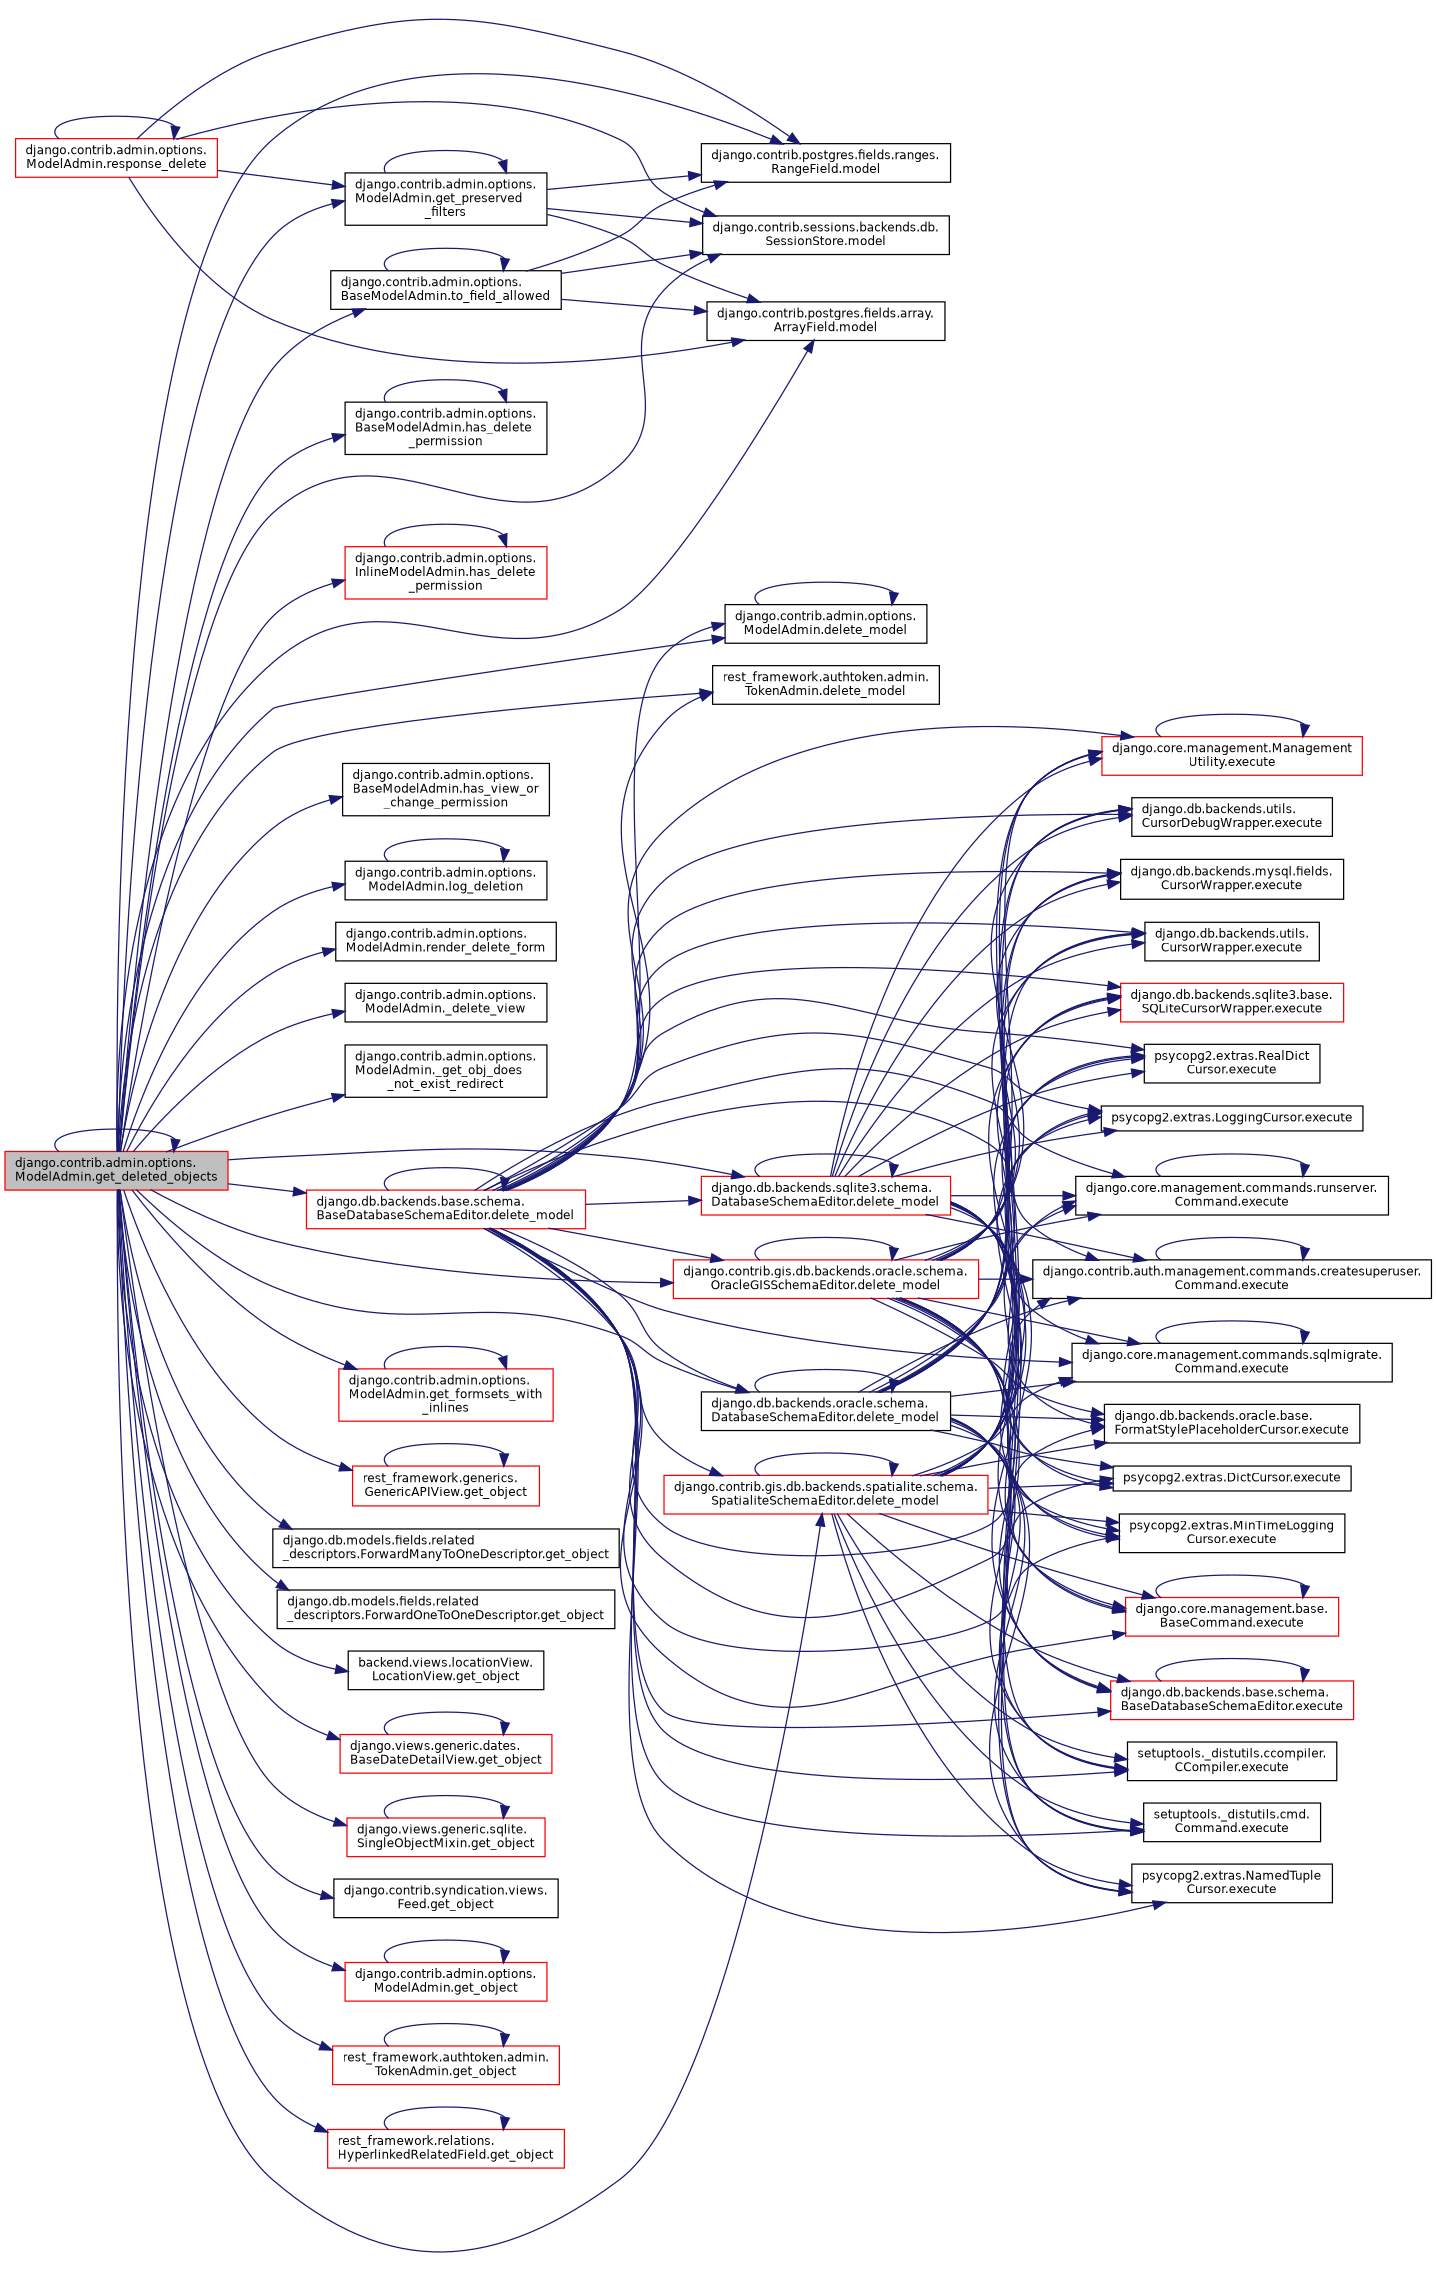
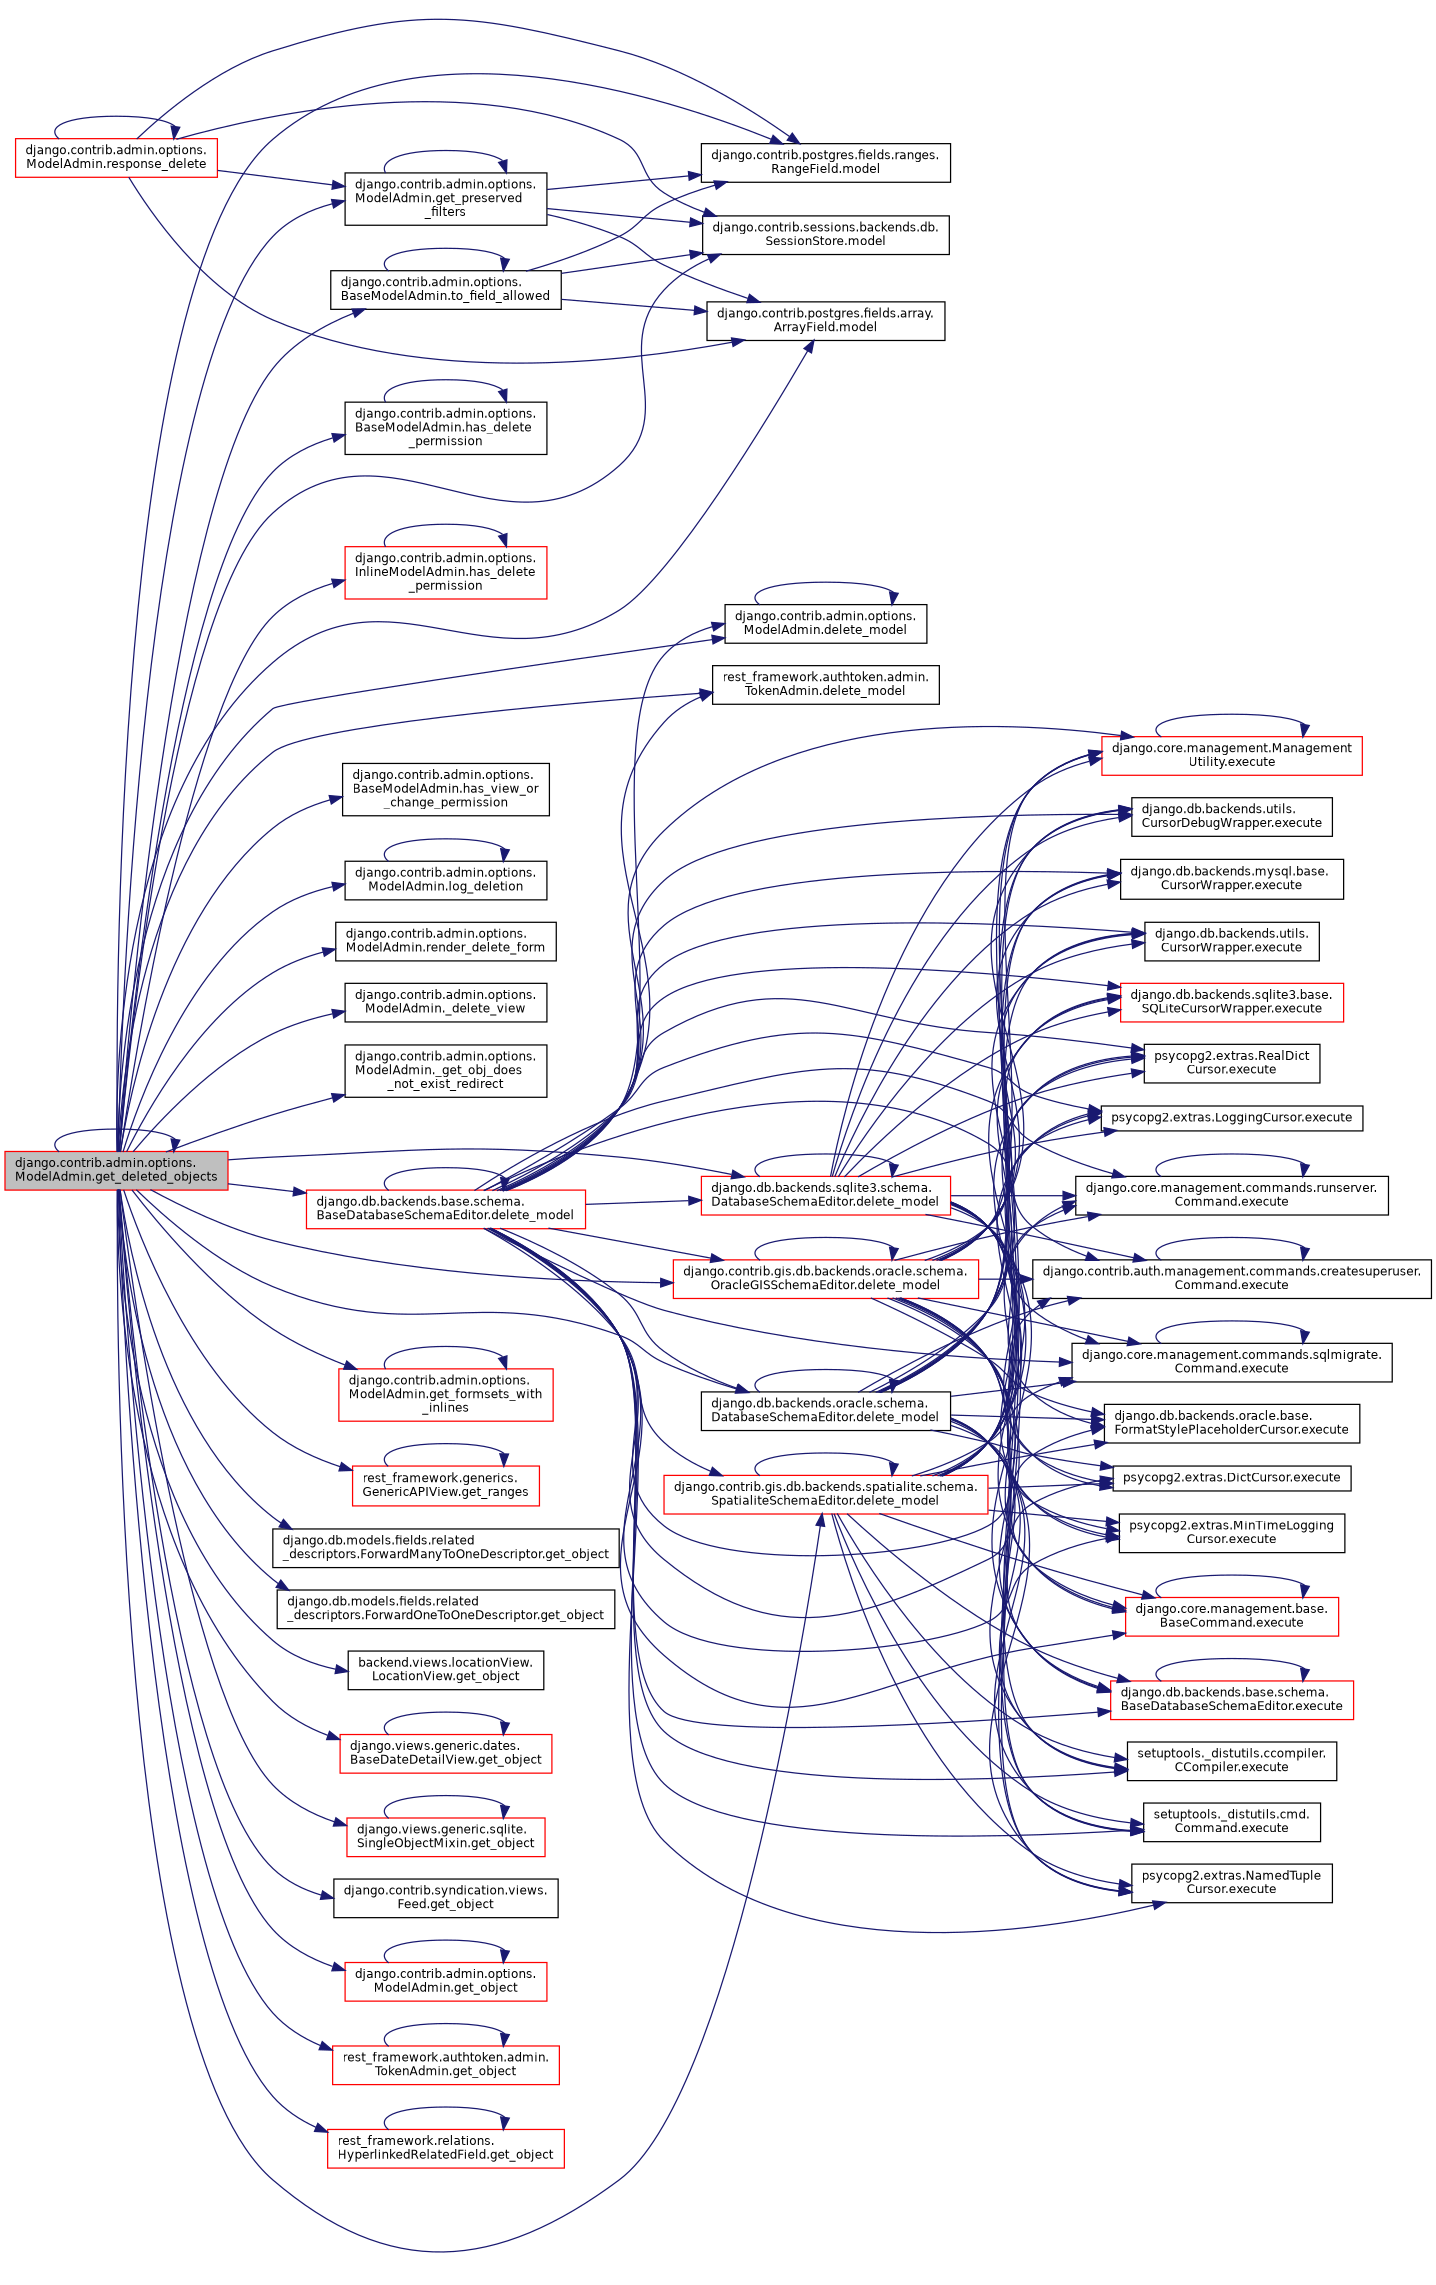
node "django.db.backends.mysql.fields. CursorWrapper.execute": label "django.db.backends.mysql.fields. CursorWrapper.execute" -> "django.db.backends.mysql.base. CursorWrapper.execute"
node "rest_framework.generics. GenericAPIView.get_object": label "rest_framework.generics. GenericAPIView.get_object" -> "rest_framework.generics. GenericAPIView.get_ranges"
